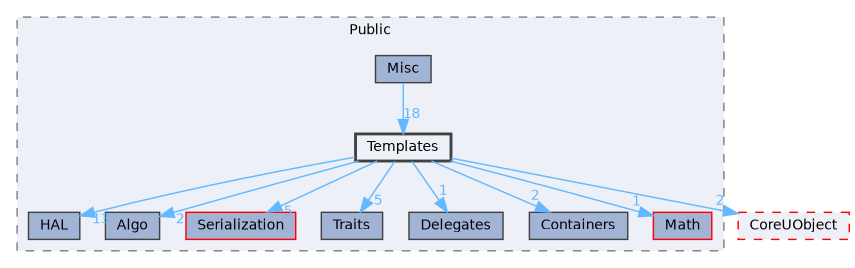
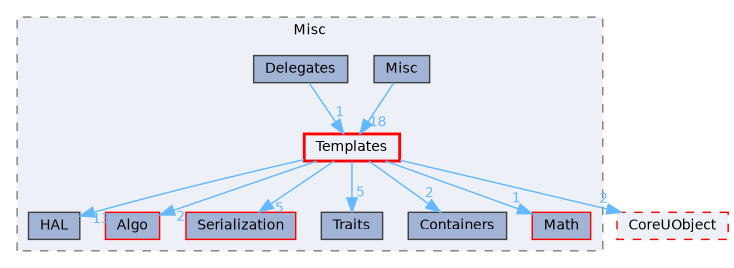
cluster "Public": label "Public" -> "Misc"
node "Templates": color grey25 -> red
edge "Templates" -> "Delegates": reversed
node "Algo": color grey25 -> red
